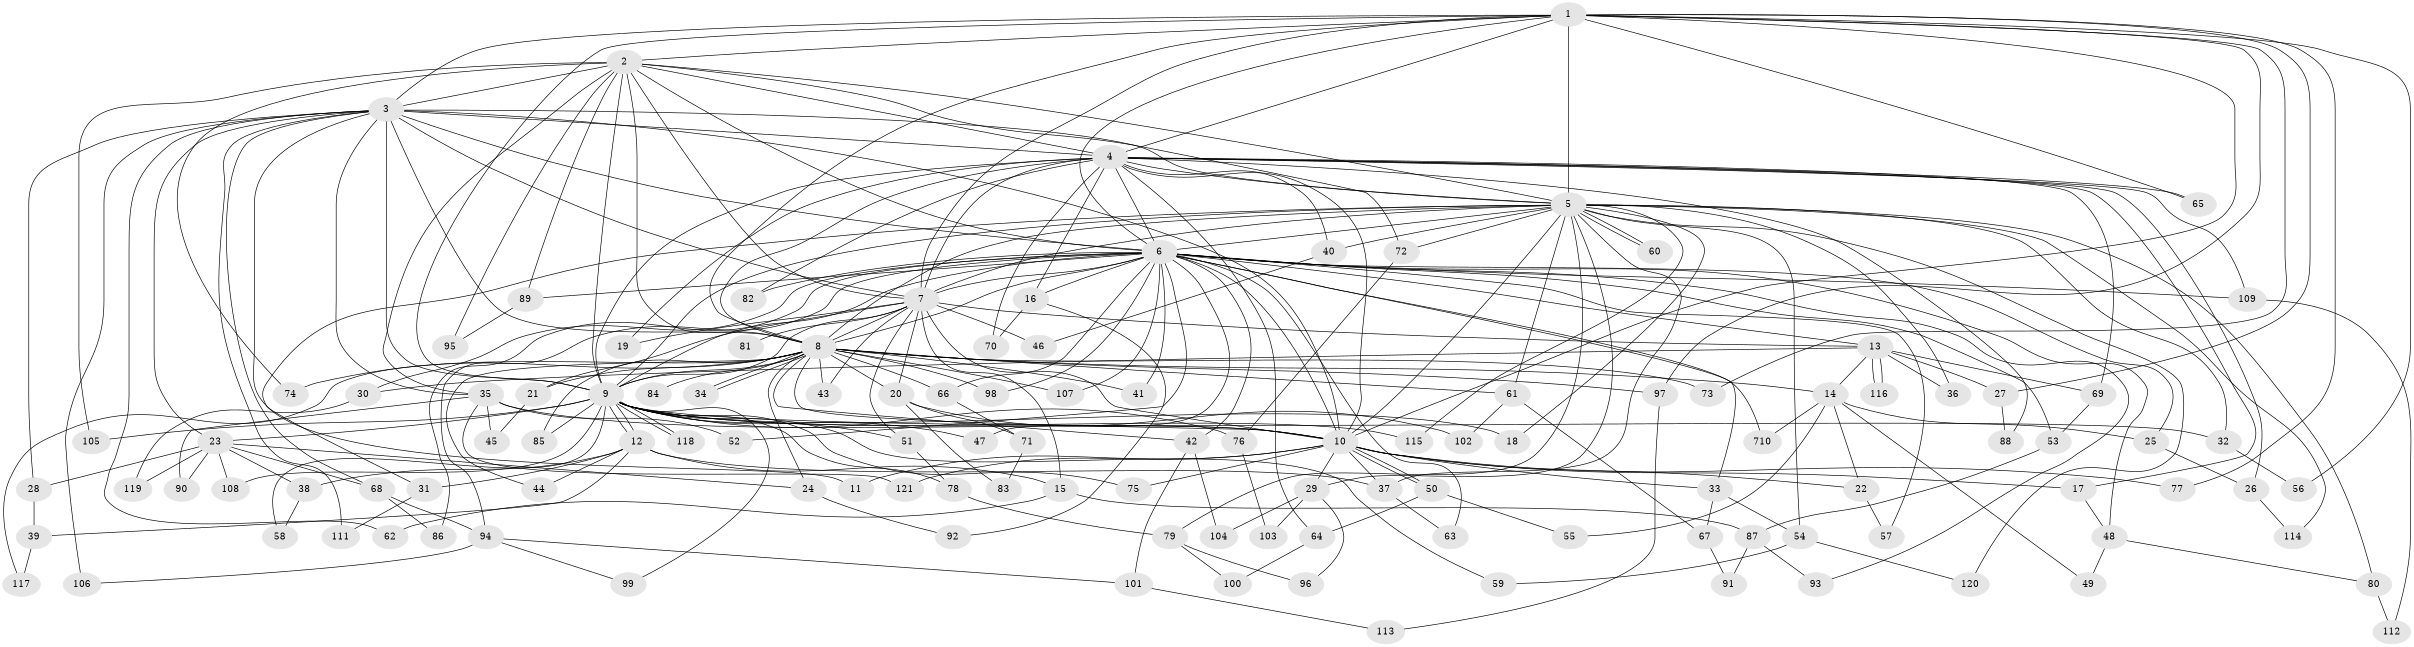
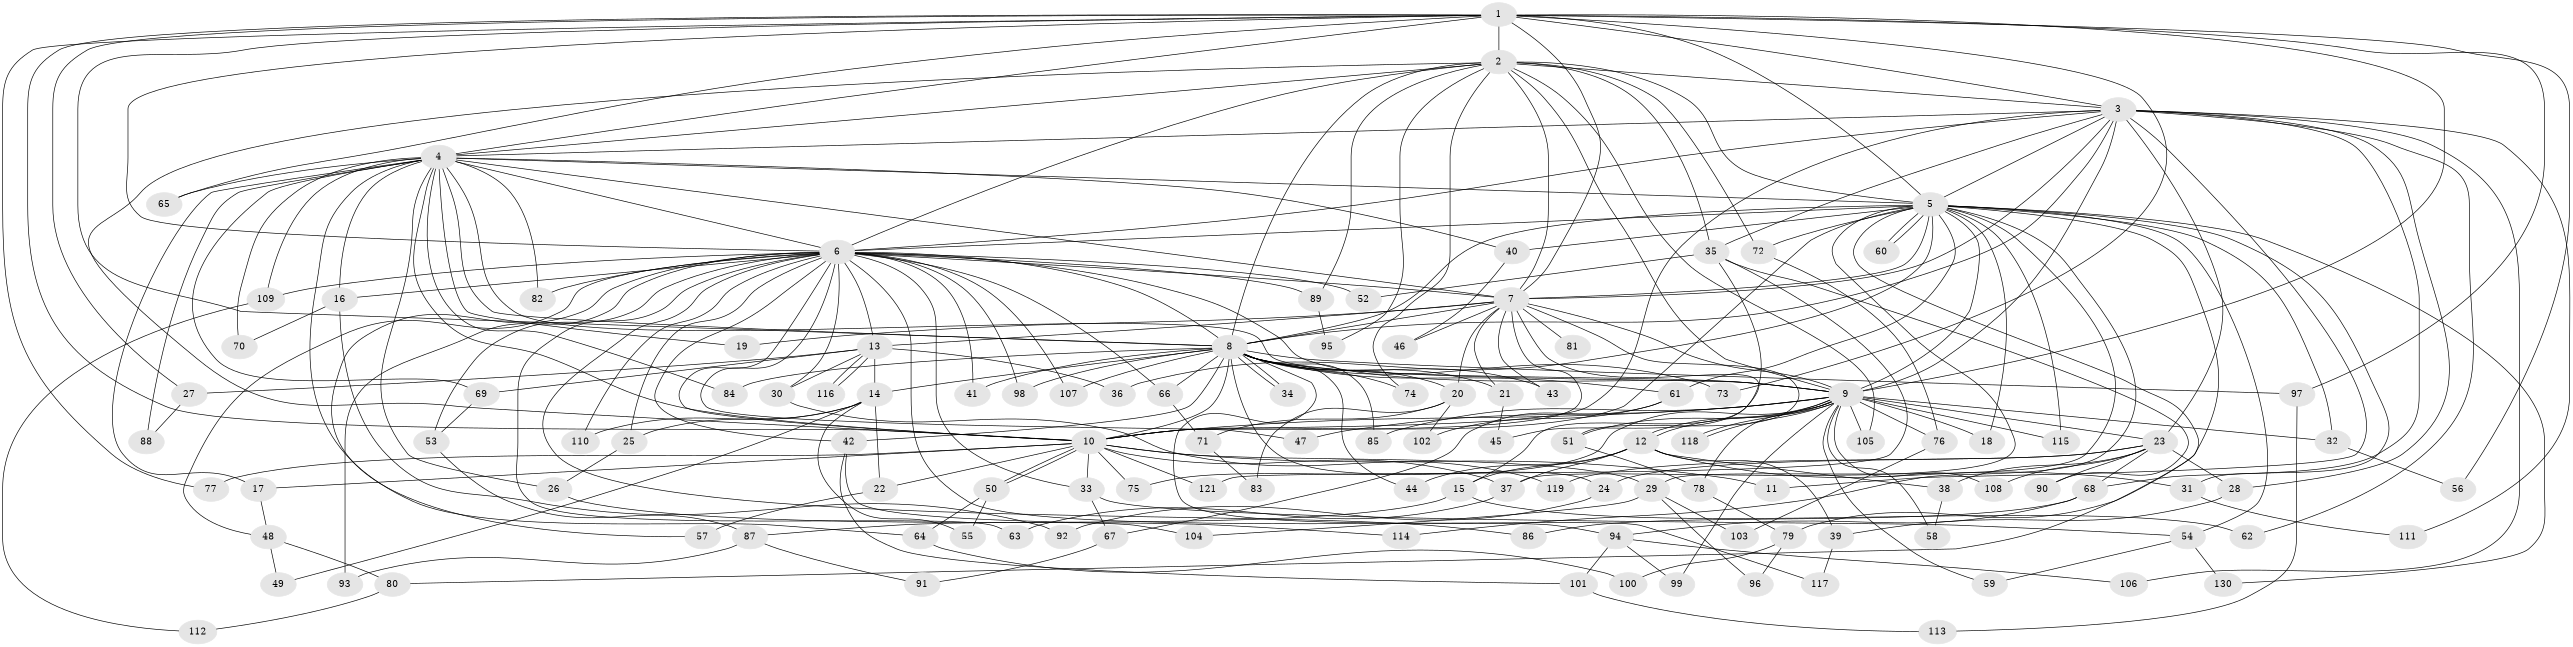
edge "4" -- "84": added
edge "35" -- "10": now "2" -- "10"
node "710": label "710" -> "110"
node "120": label "120" -> "130"
